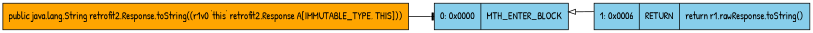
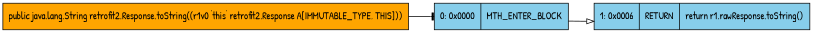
edge "1: 0x0006" -> "0: 0x0000": reversed
